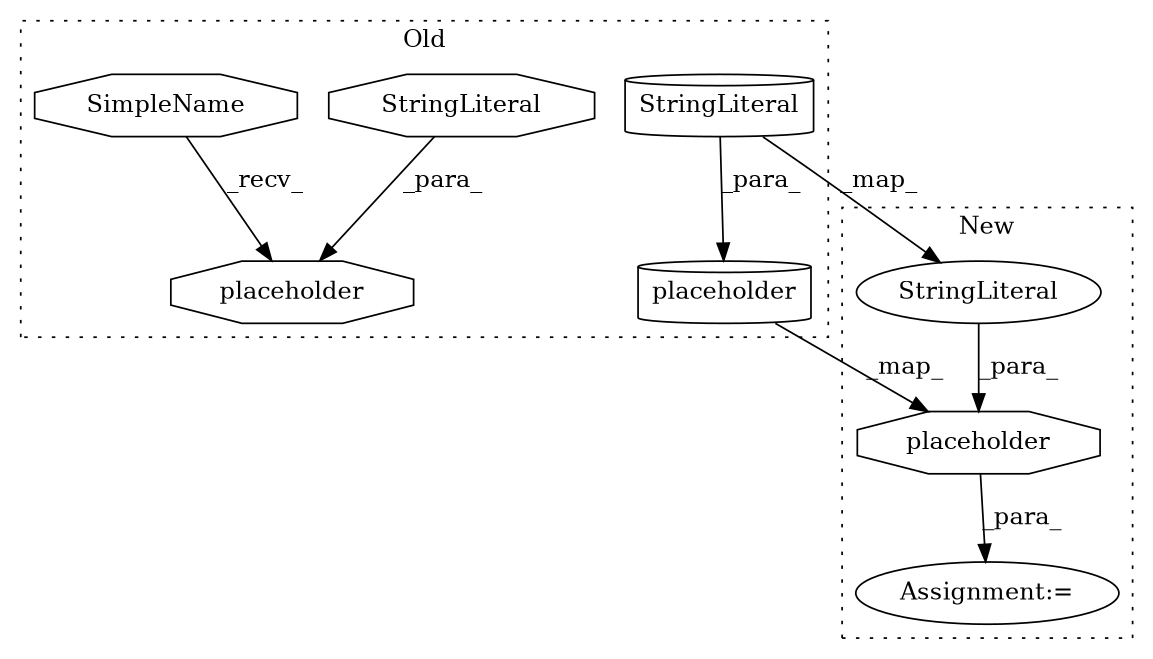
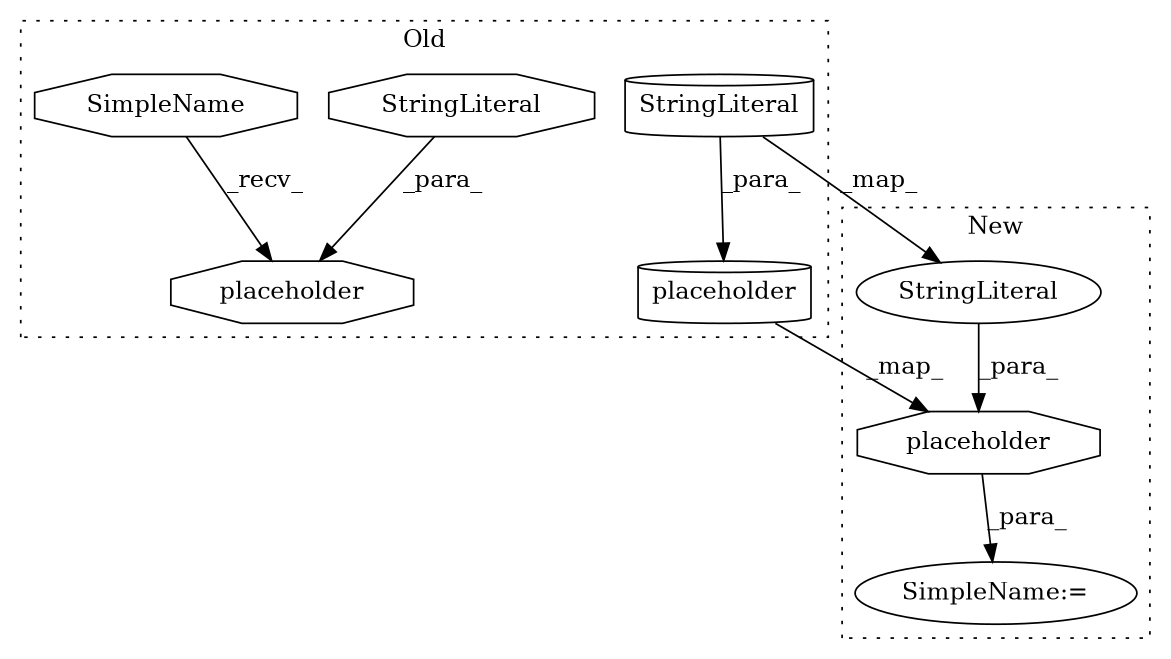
node "Assignment:=": label "Assignment:=" -> "SimpleName:="
